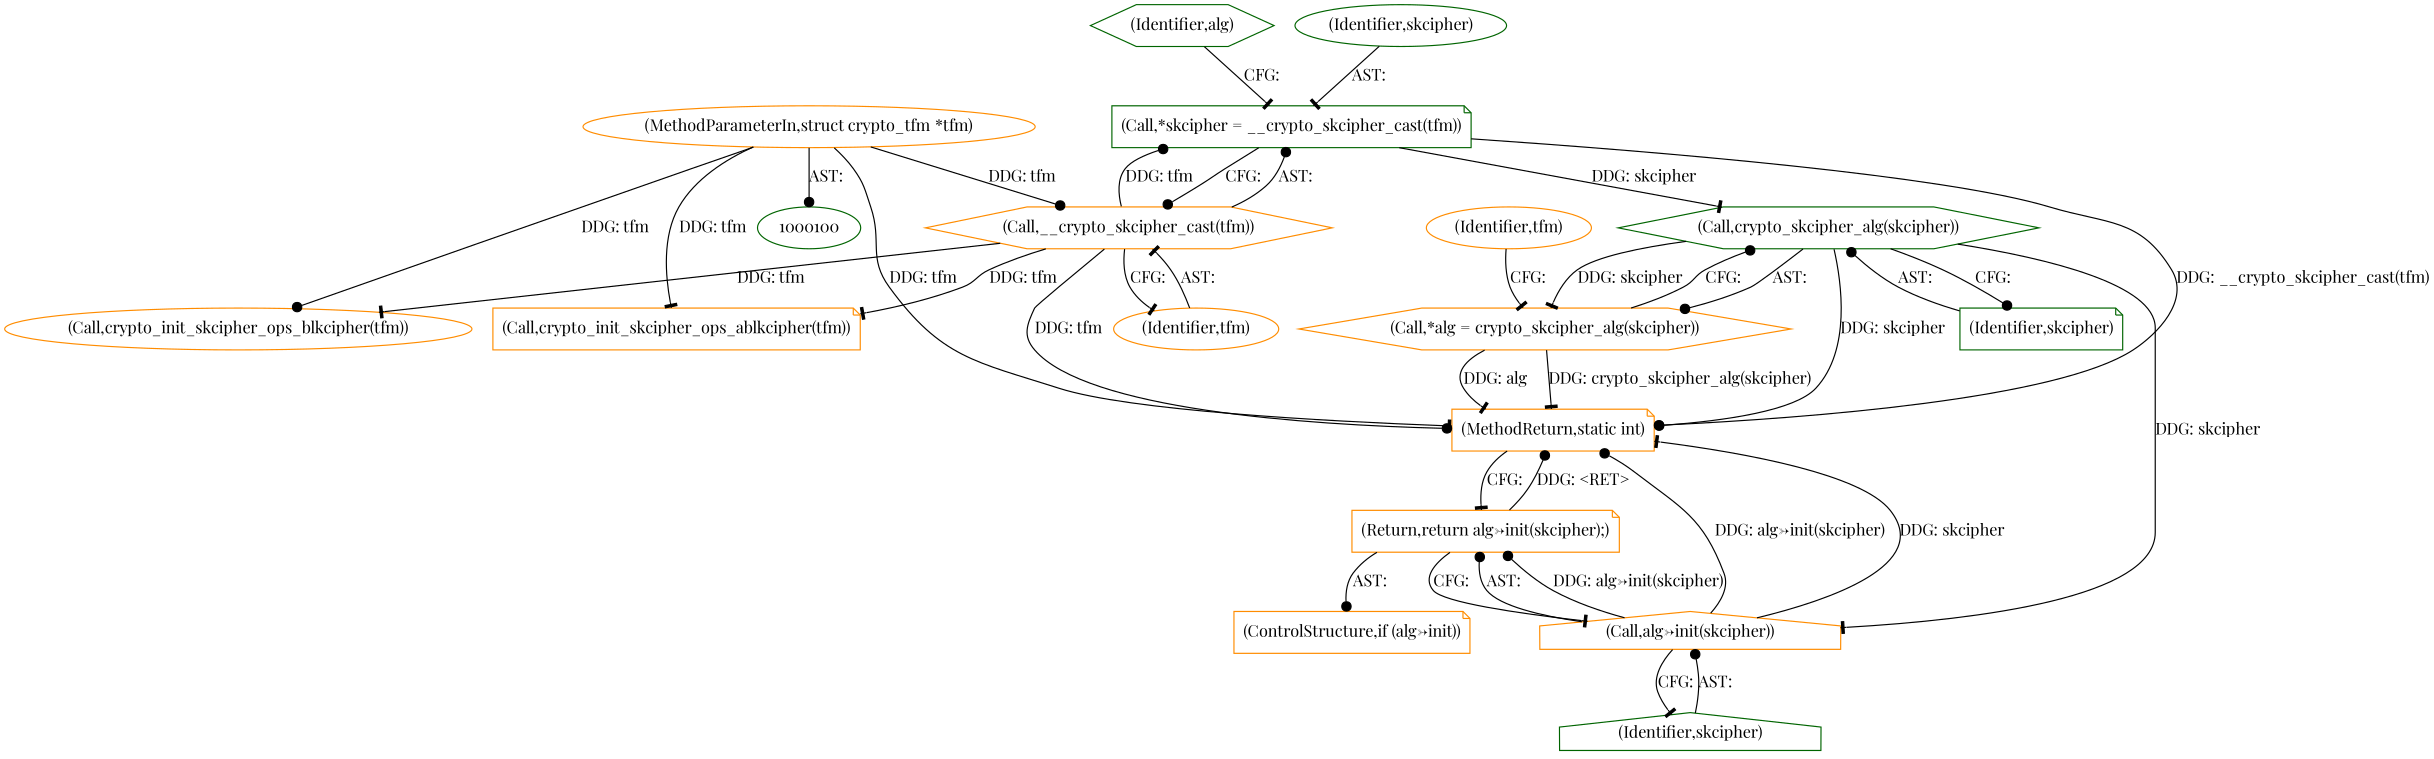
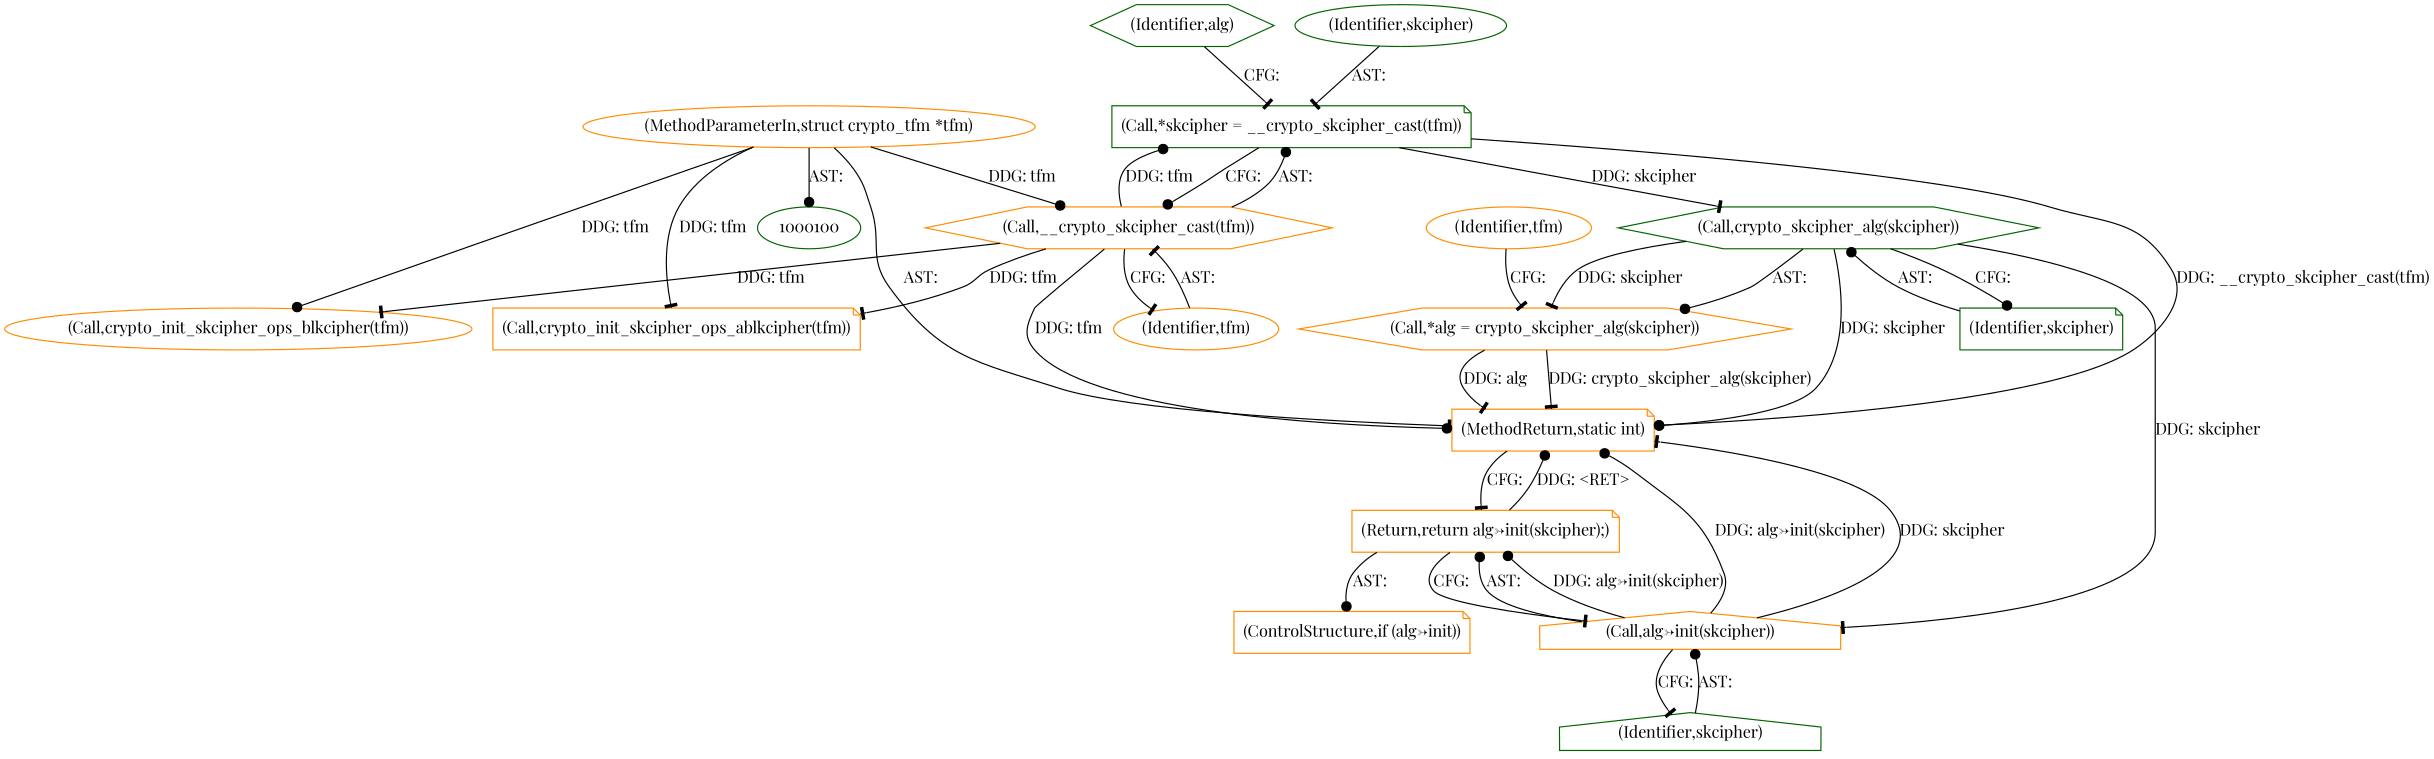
edge "(MethodParameterIn,struct crypto_tfm *tfm)" -> "(MethodReturn,static int)": label "DDG: tfm" -> "AST: "
edge "(Call,*alg = crypto_skcipher_alg(skcipher))" -> "(Call,crypto_skcipher_alg(skcipher))": removed, label "CFG:"
